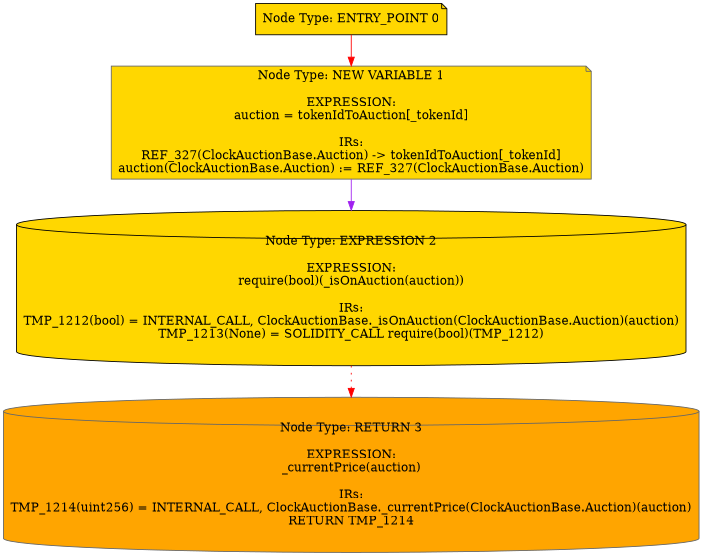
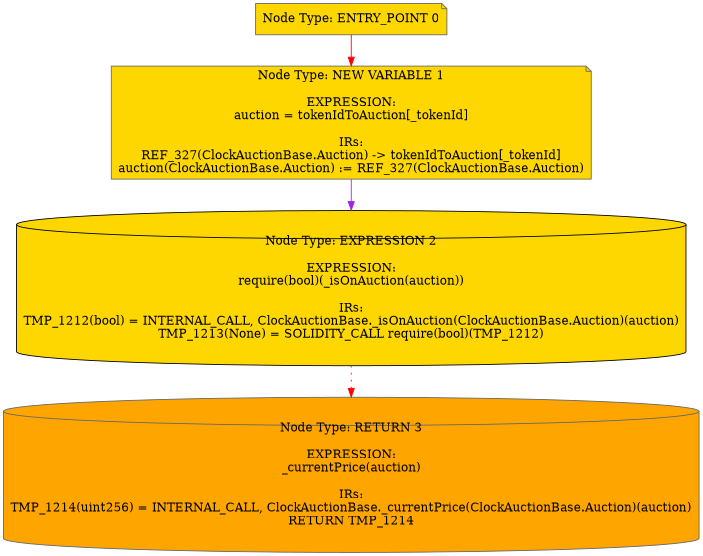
node "Node Type: ENTRY_POINT 0": color black -> gray40
